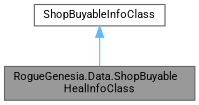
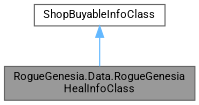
node "RogueGenesia.Data.ShopBuyable HealInfoClass": label "RogueGenesia.Data.ShopBuyable HealInfoClass" -> "RogueGenesia.Data.RogueGenesia HealInfoClass"
